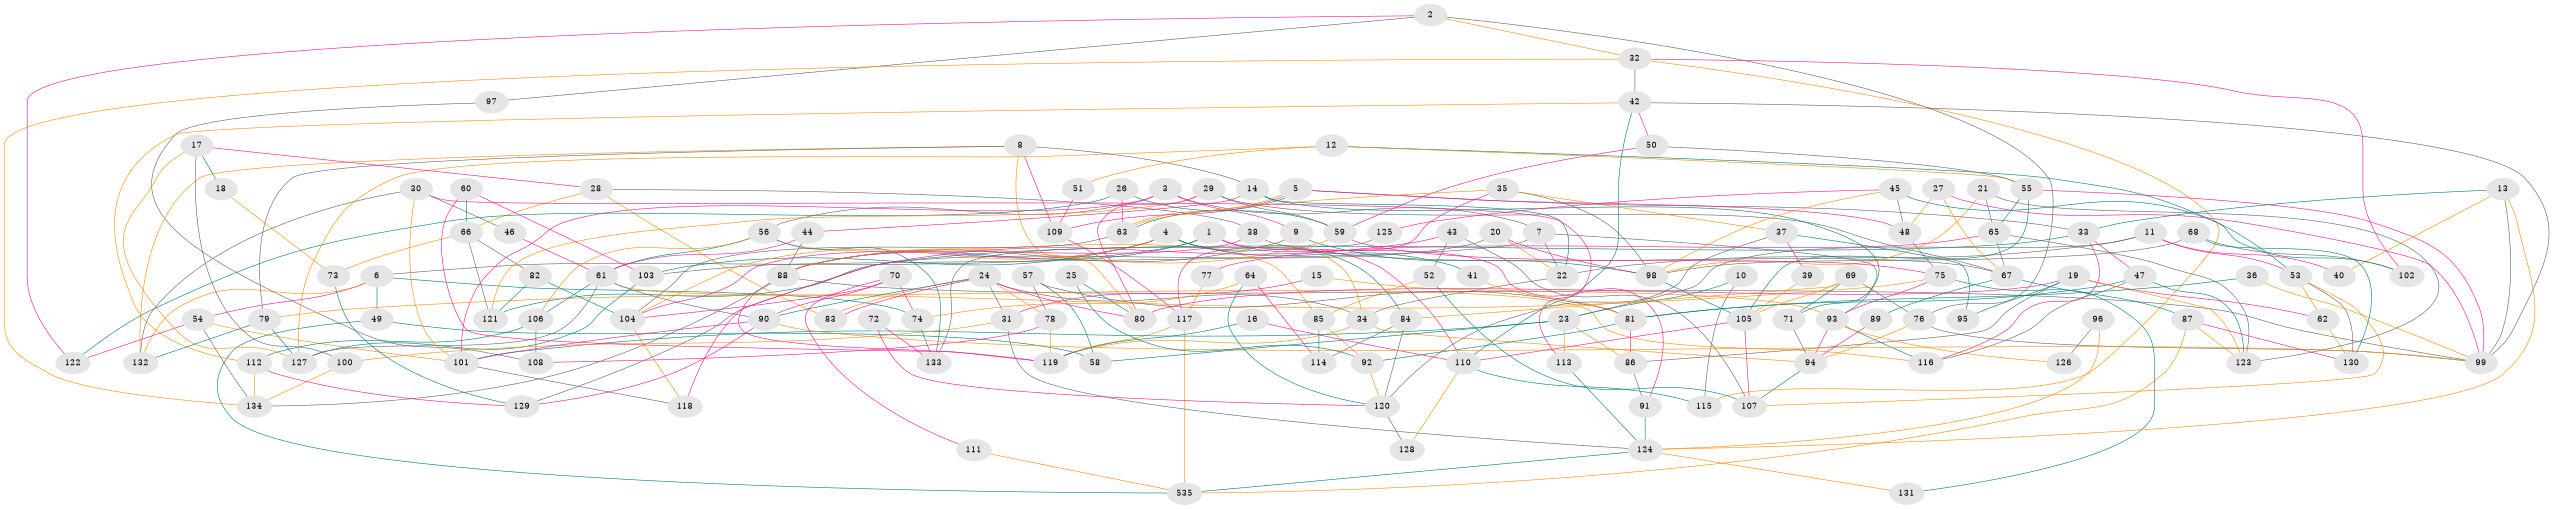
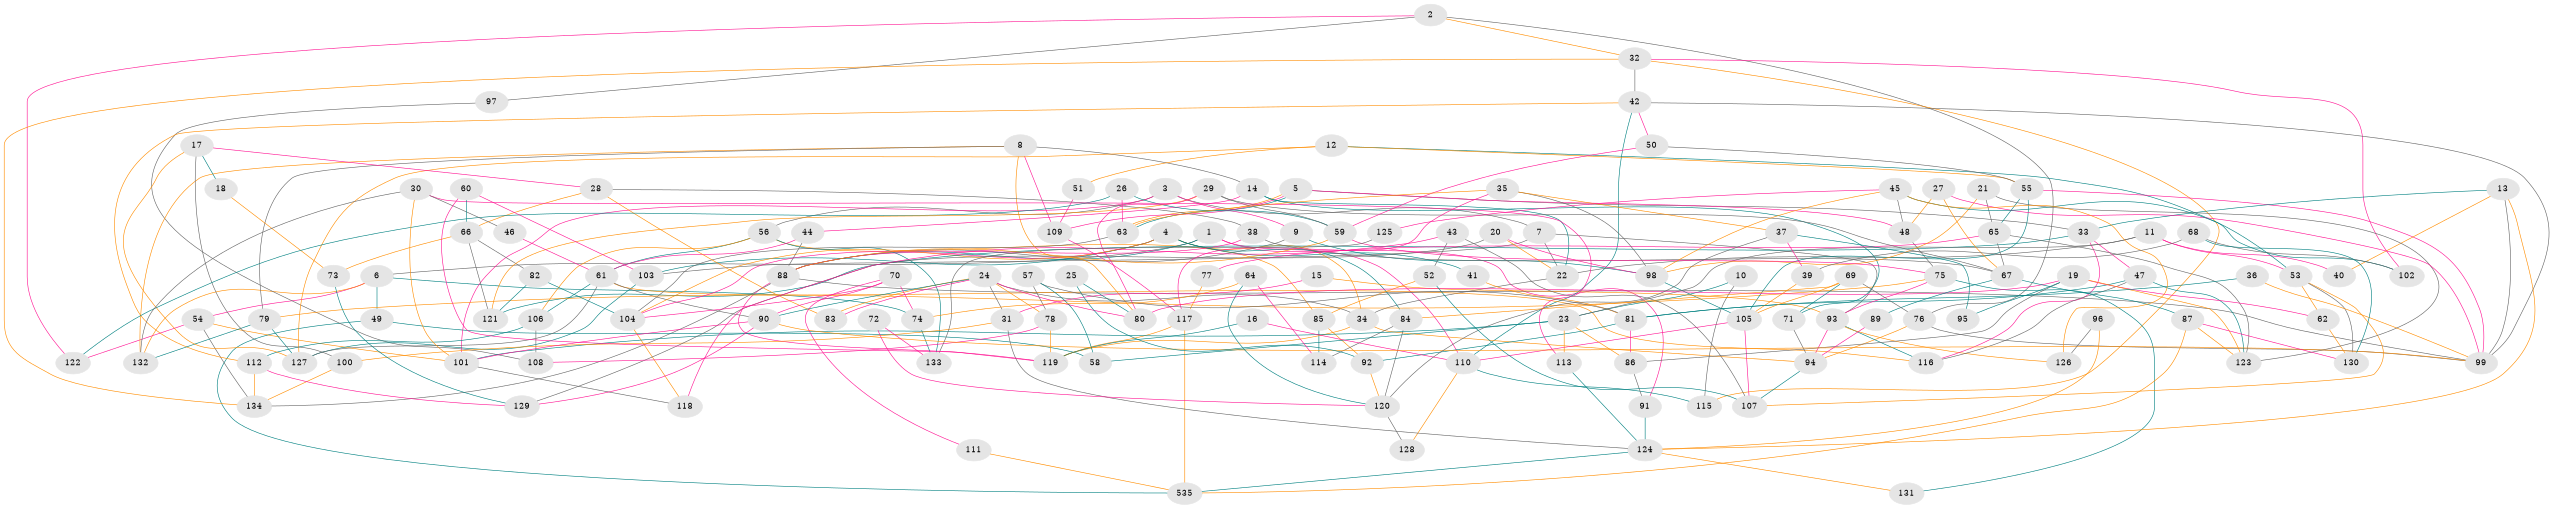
edge "45" -- "126": added
edge "68" -- "98": now "68" -- "39"
